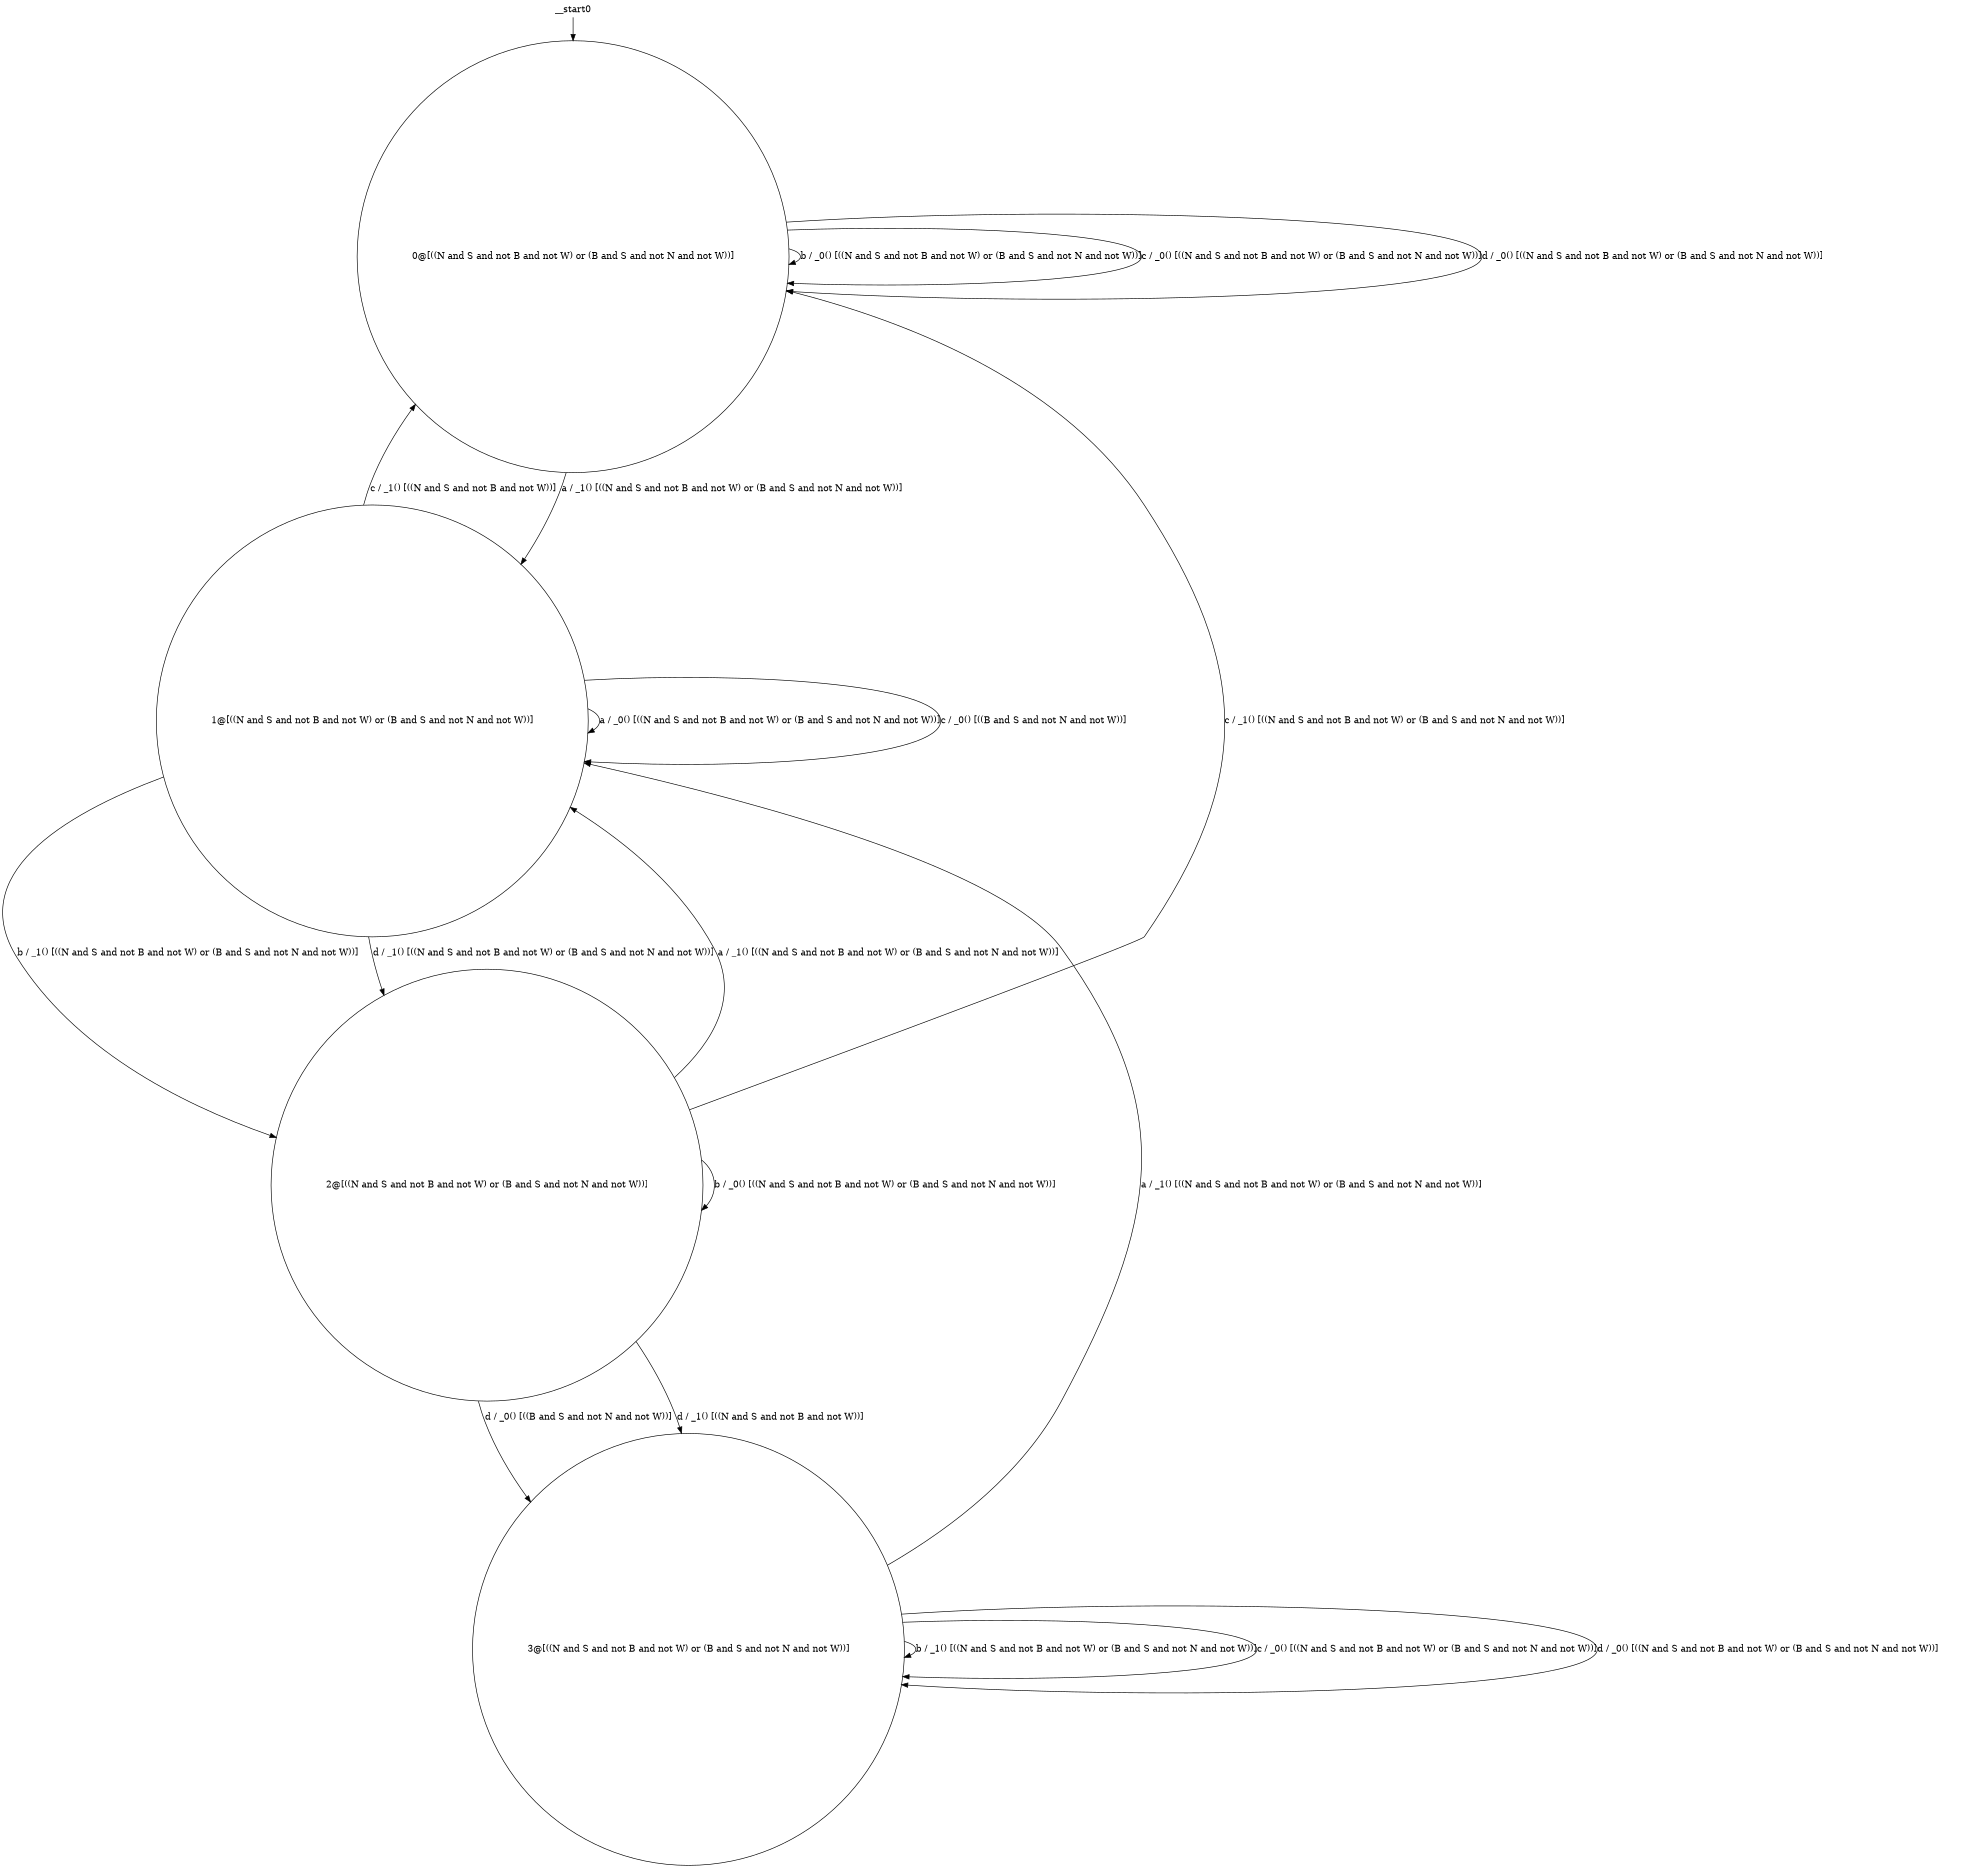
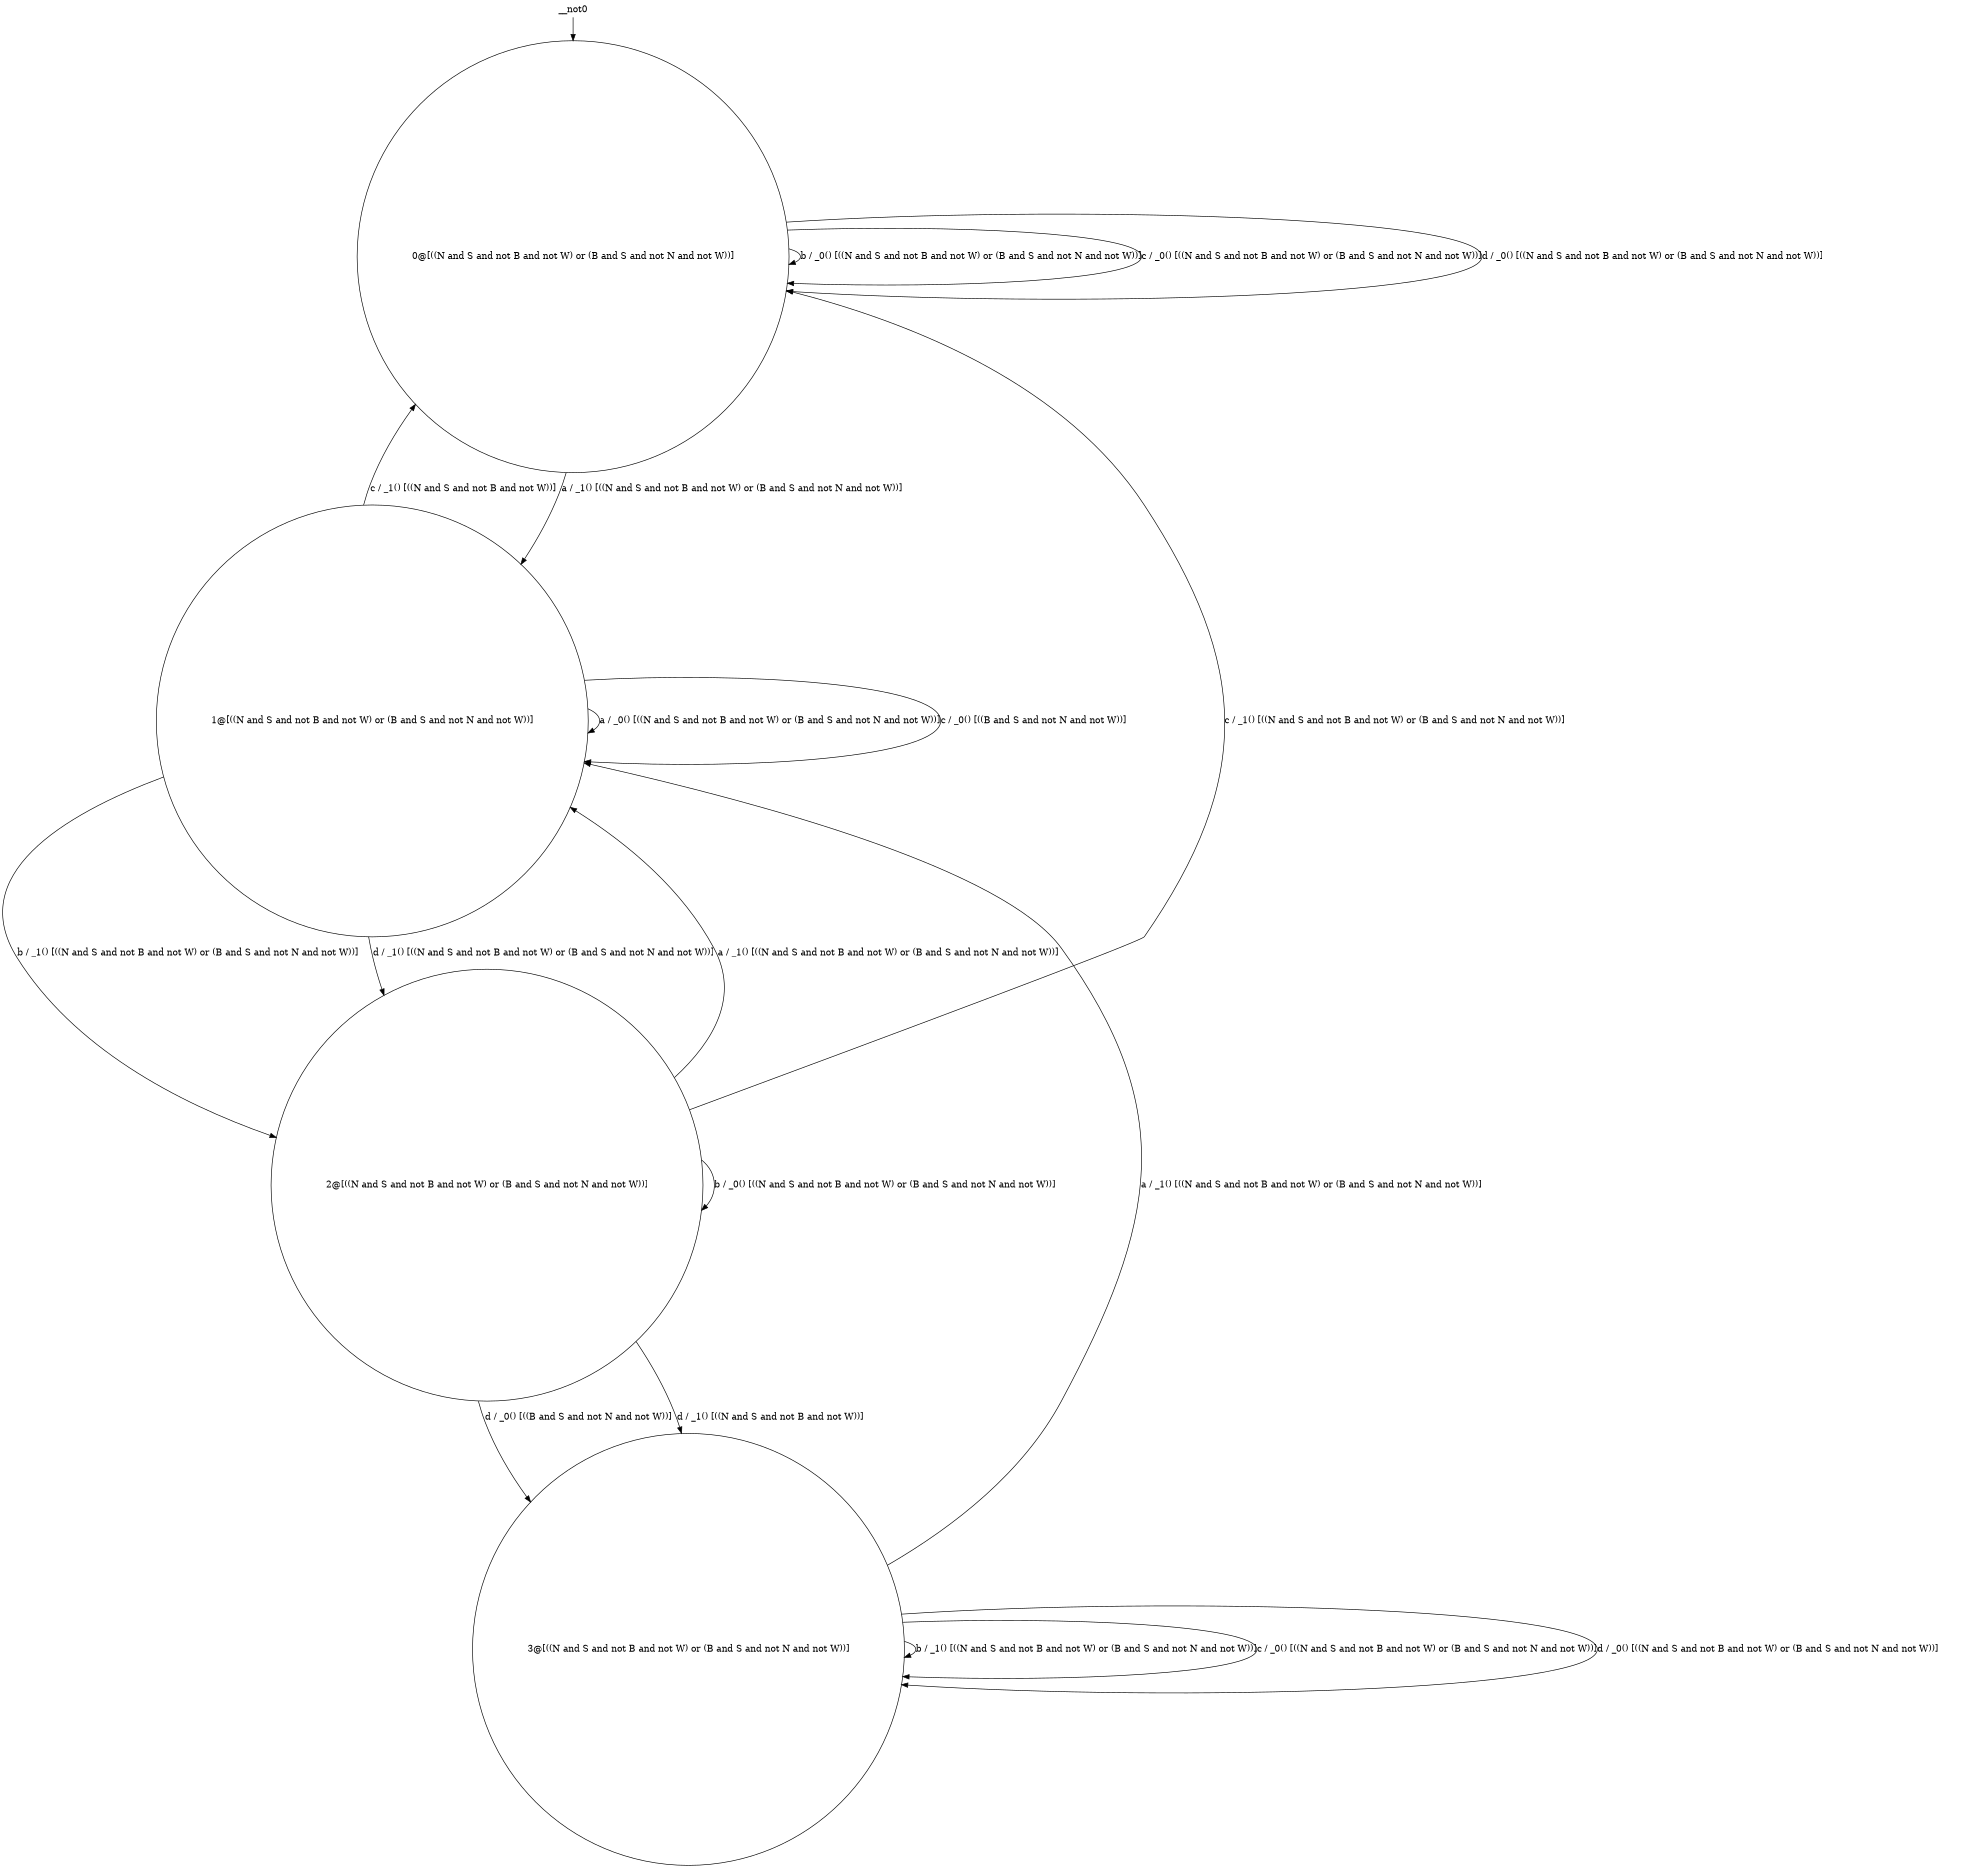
node "__start0": label "__start0" -> "__not0"
